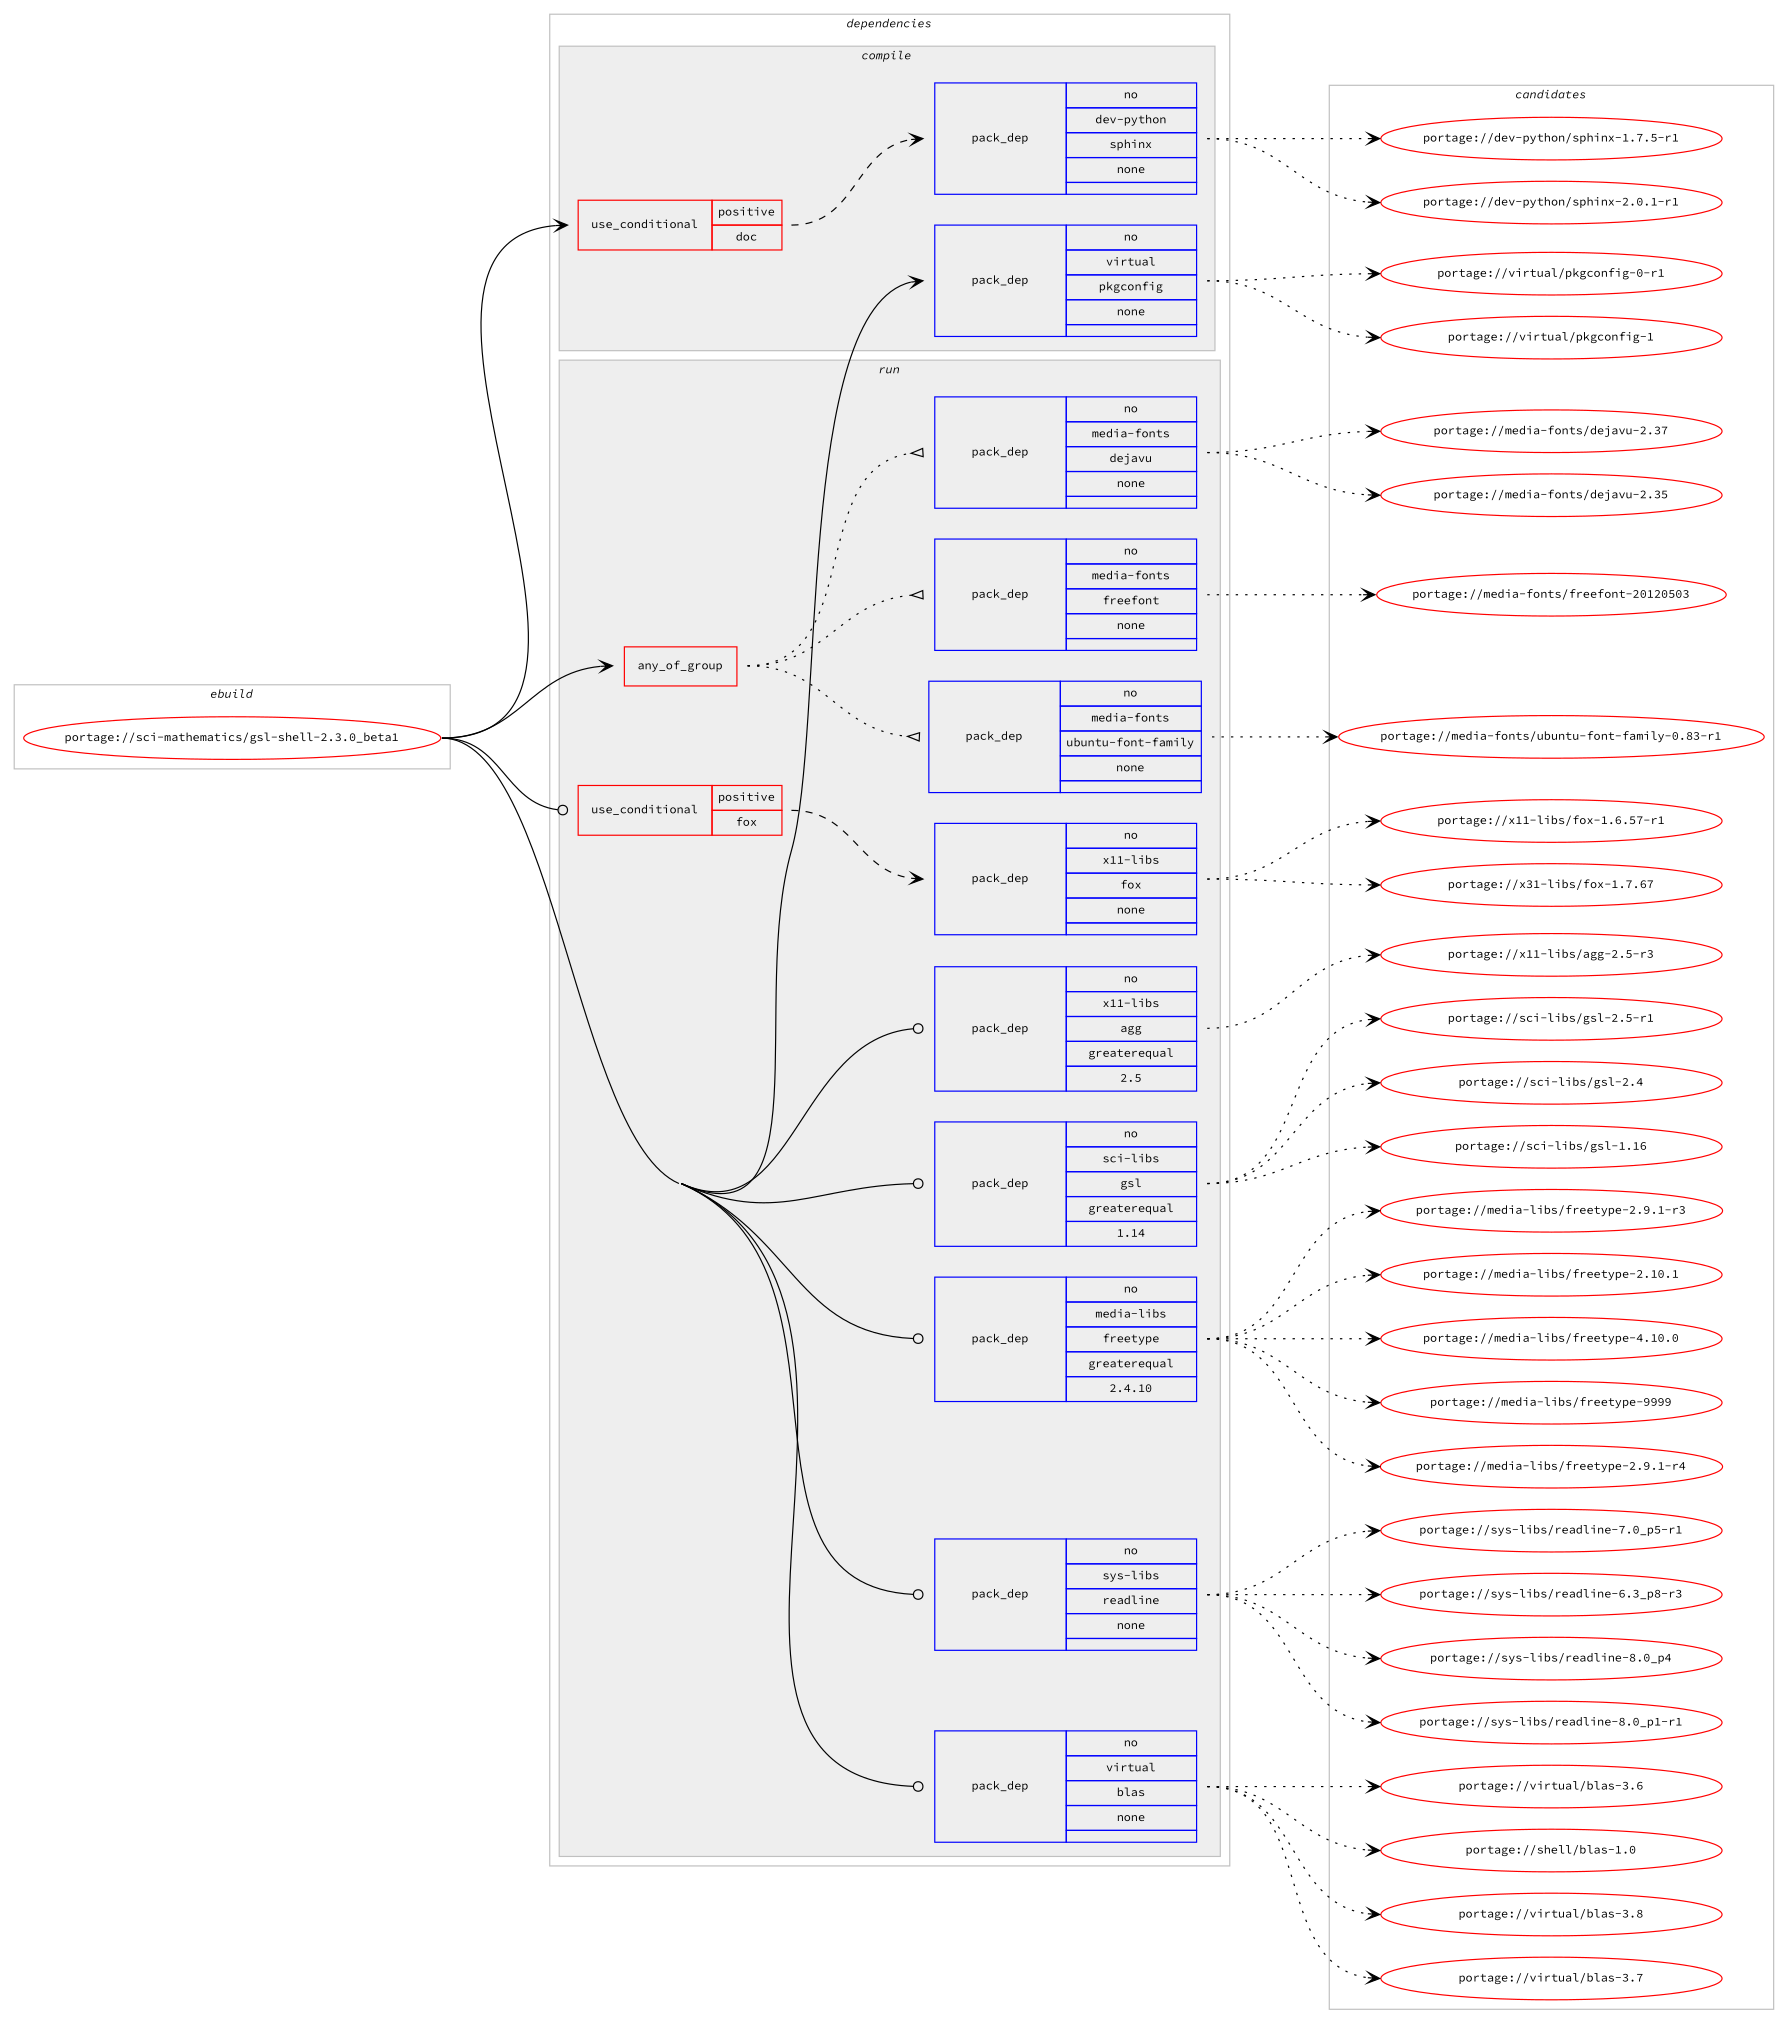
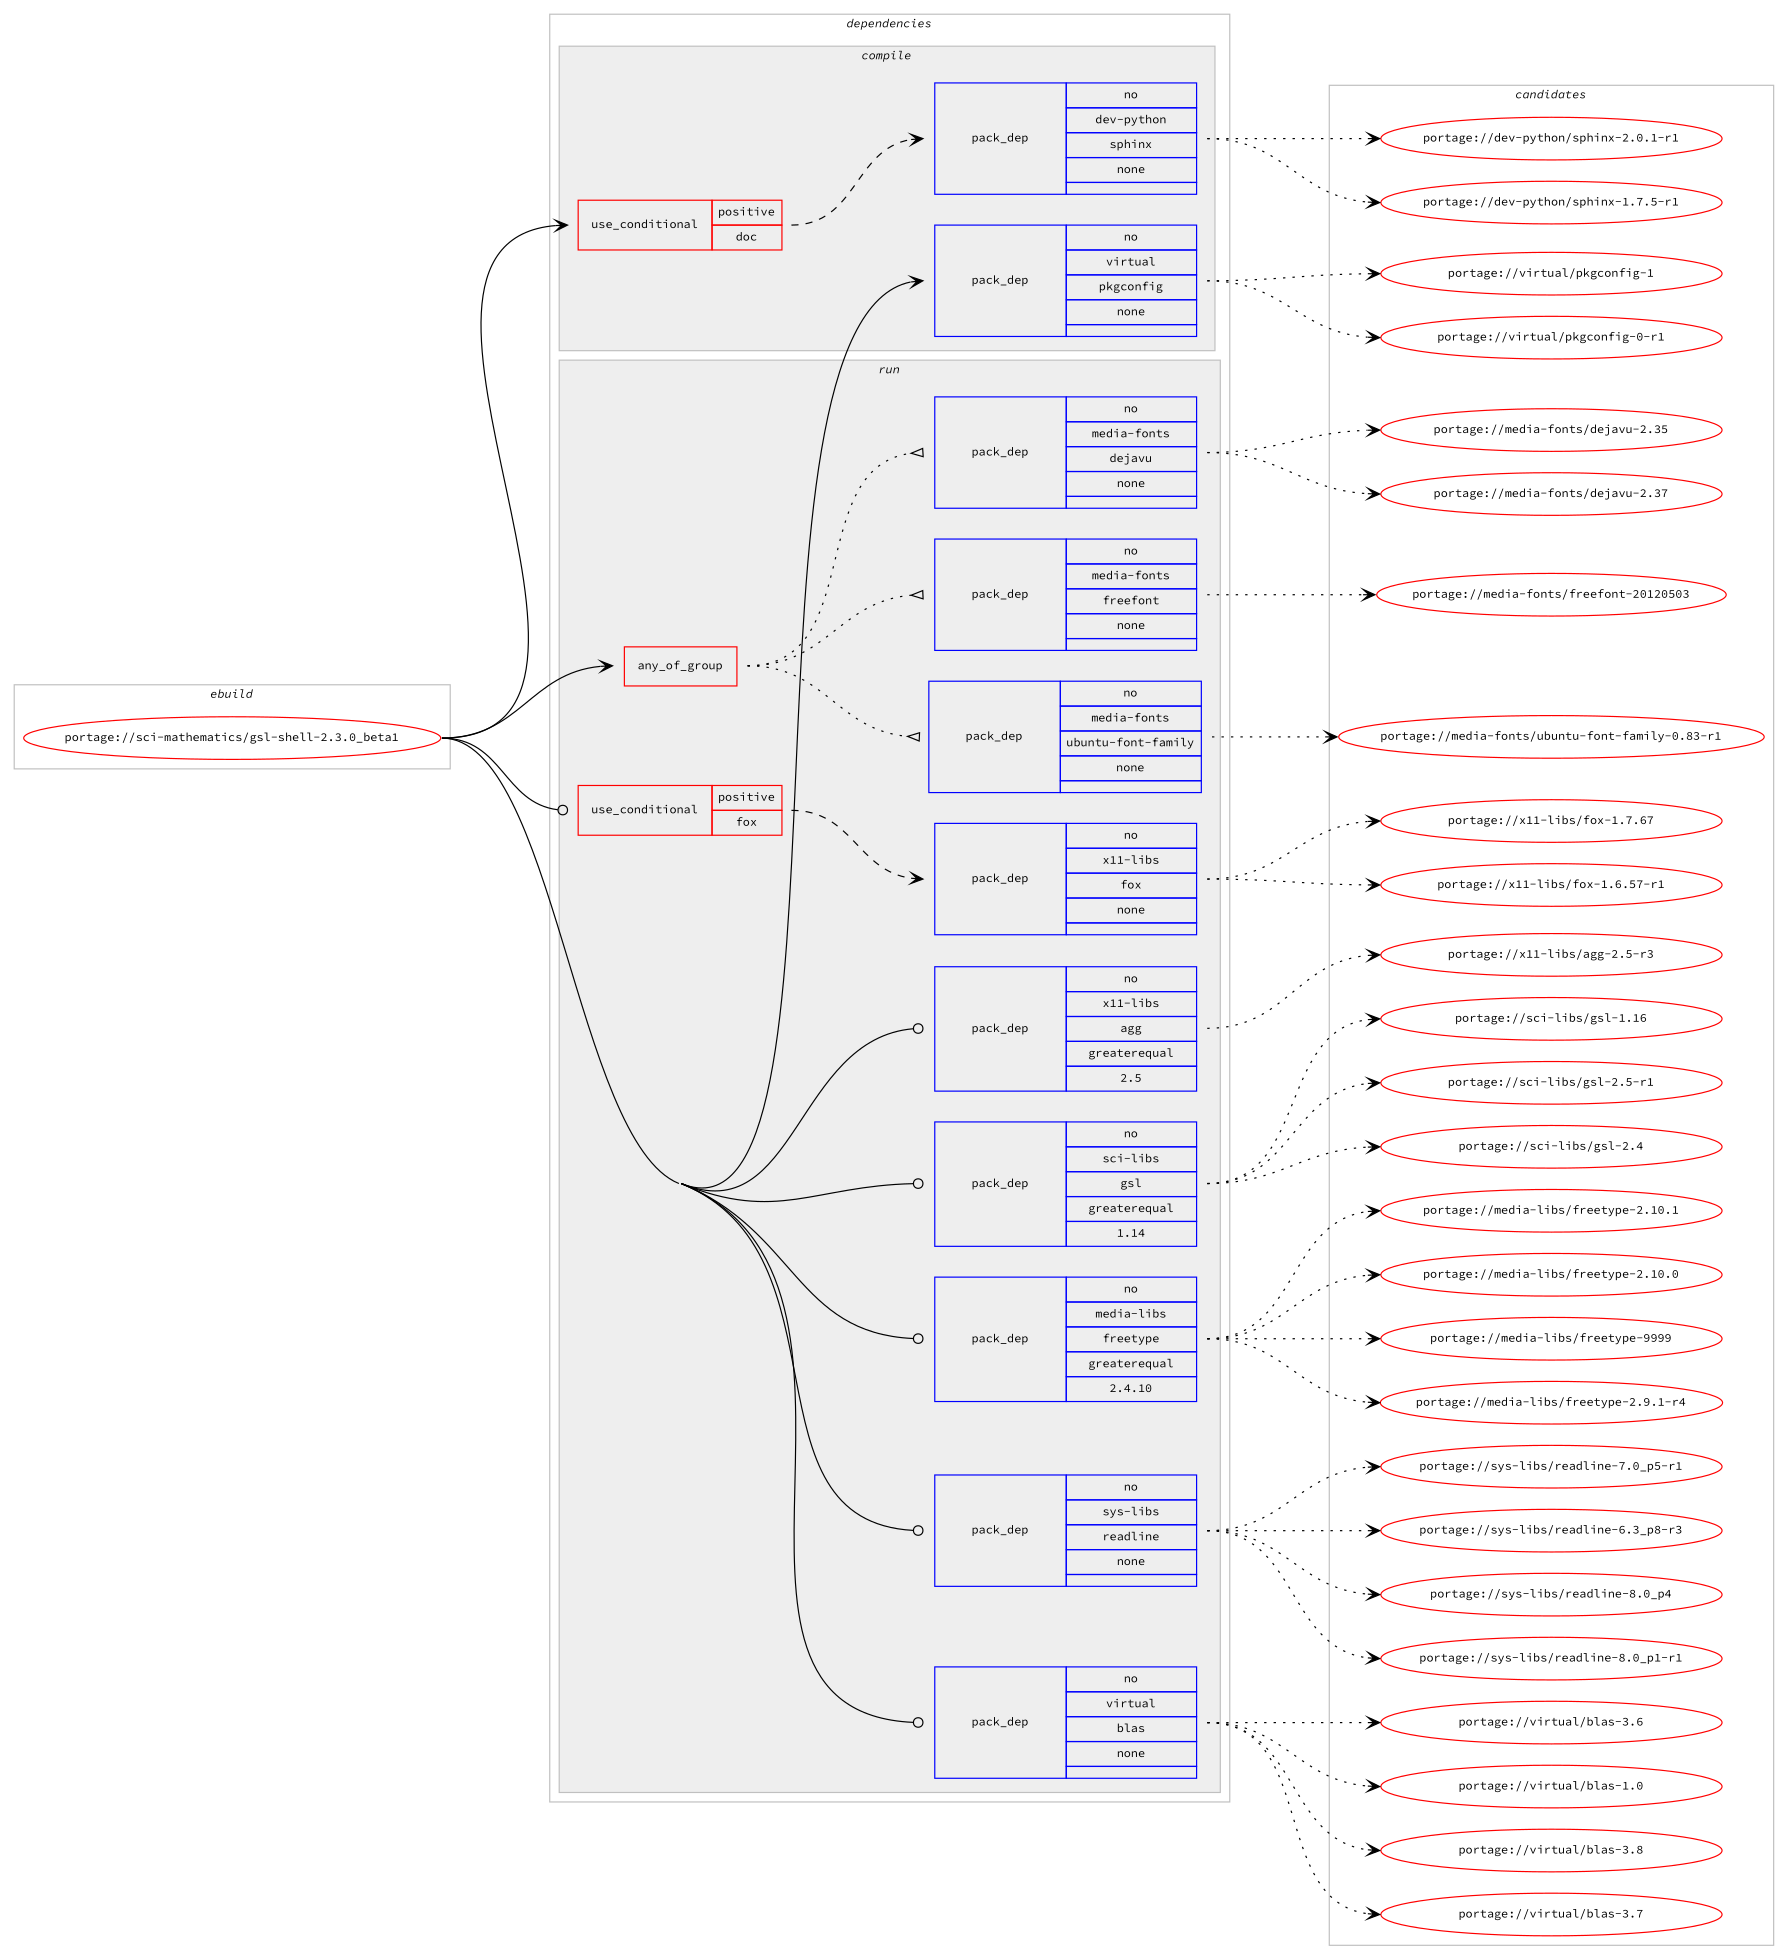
node "portage://x31-libs/fox-1.7.67": label "portage://x31-libs/fox-1.7.67" -> "portage://x11-libs/fox-1.7.67"
node "portage://media-libs/freetype-2.9.1-r3": removed
node "portage://media-libs/freetype-4.10.0": label "portage://media-libs/freetype-4.10.0" -> "portage://media-libs/freetype-2.10.0"
node "portage://shell/blas-1.0": label "portage://shell/blas-1.0" -> "portage://virtual/blas-1.0"
